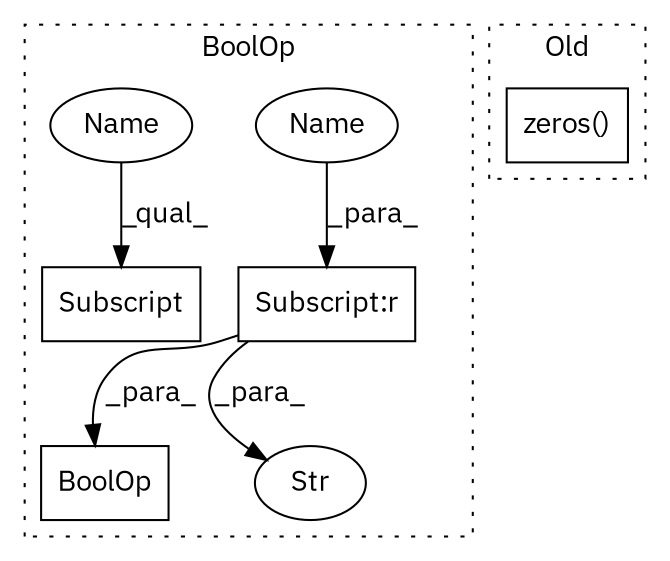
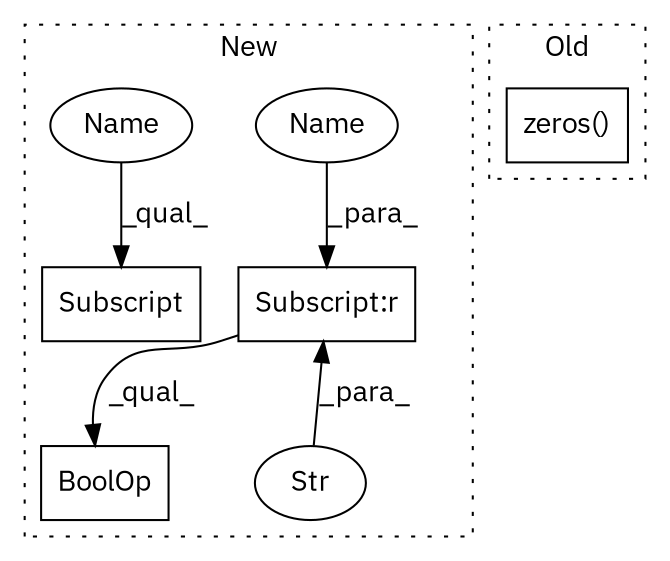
cluster "BoolOp": label "BoolOp" -> "New"
edge "Subscript:r" -> "BoolOp": label "_para_" -> "_qual_"
edge "Subscript:r" -> "Str": reversed
